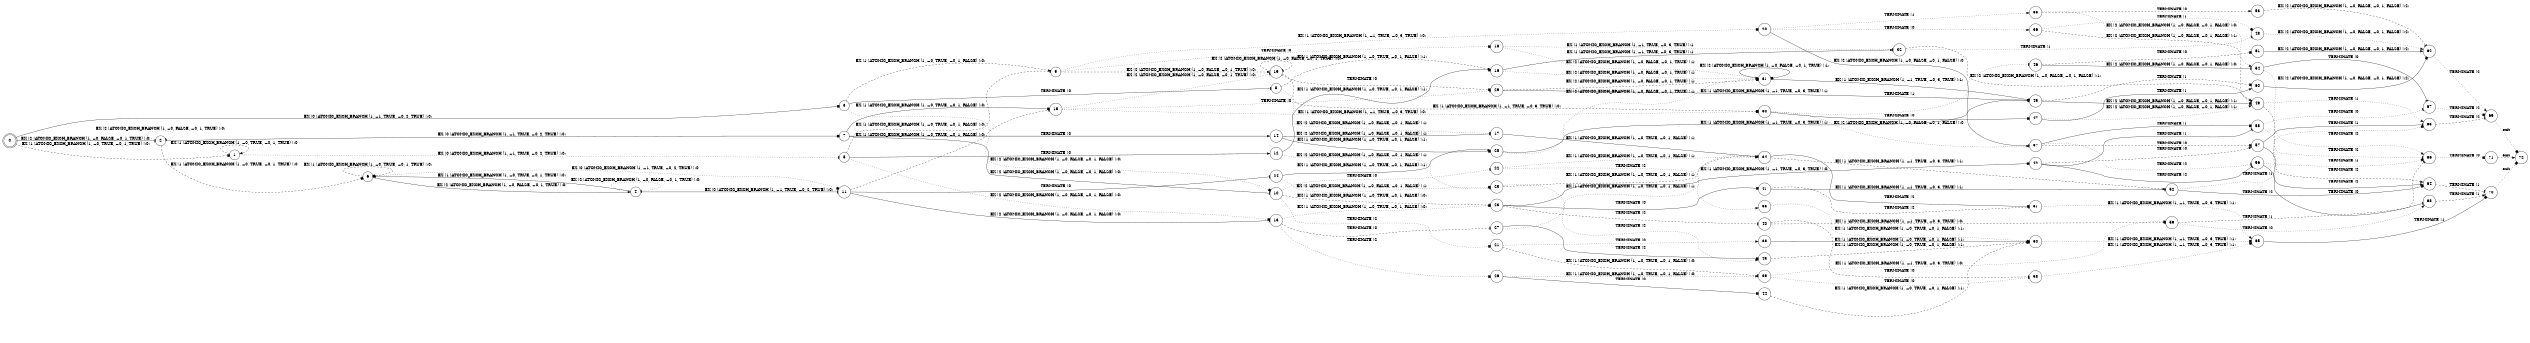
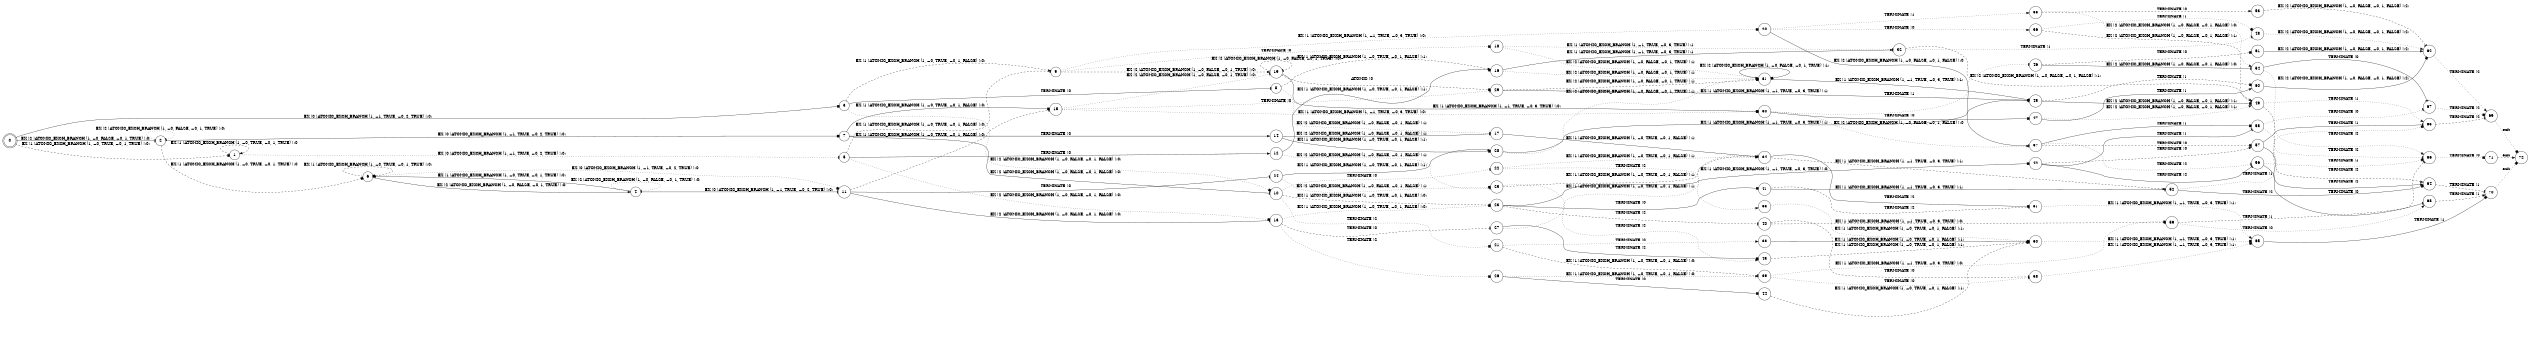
edge "19" -> "29": label "TERMINATE !0" -> "ATOMIC !0"
edge "19" -> "30": style dashed -> solid
